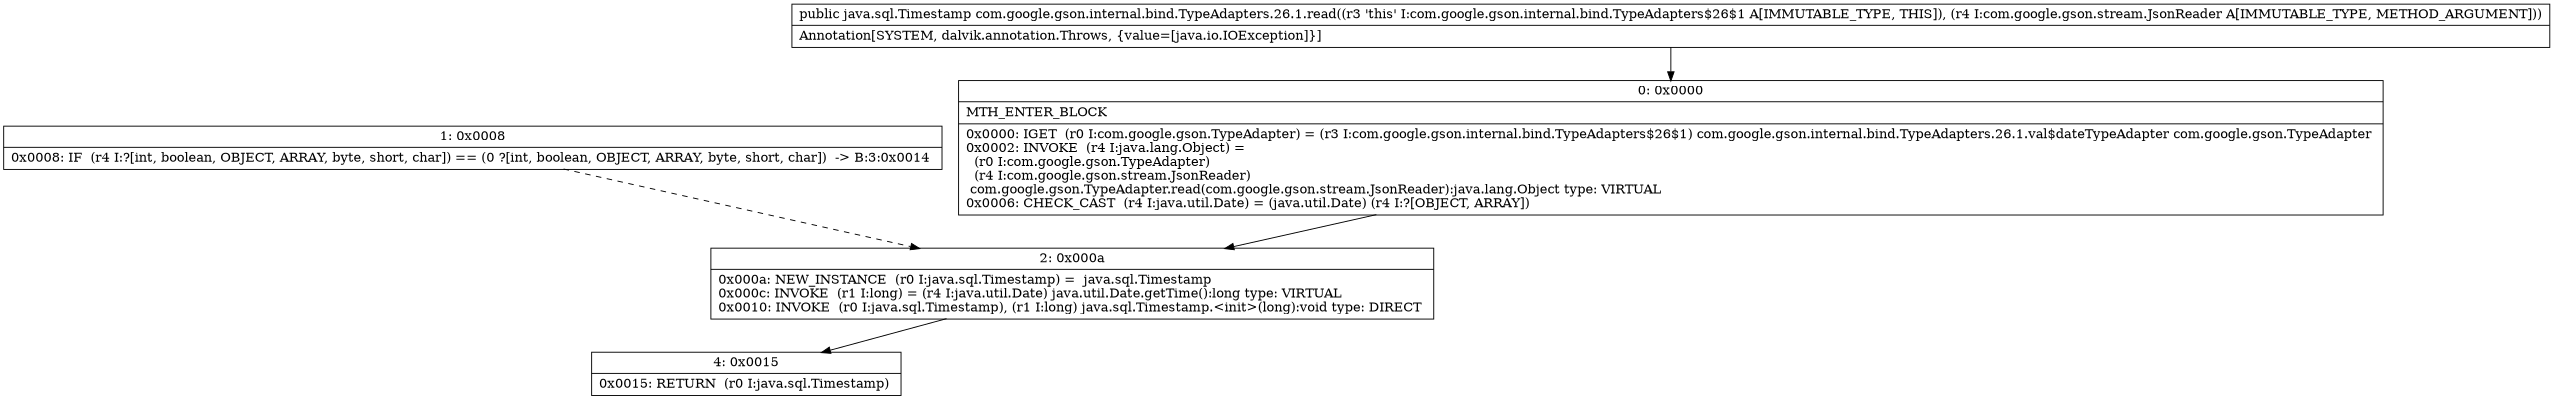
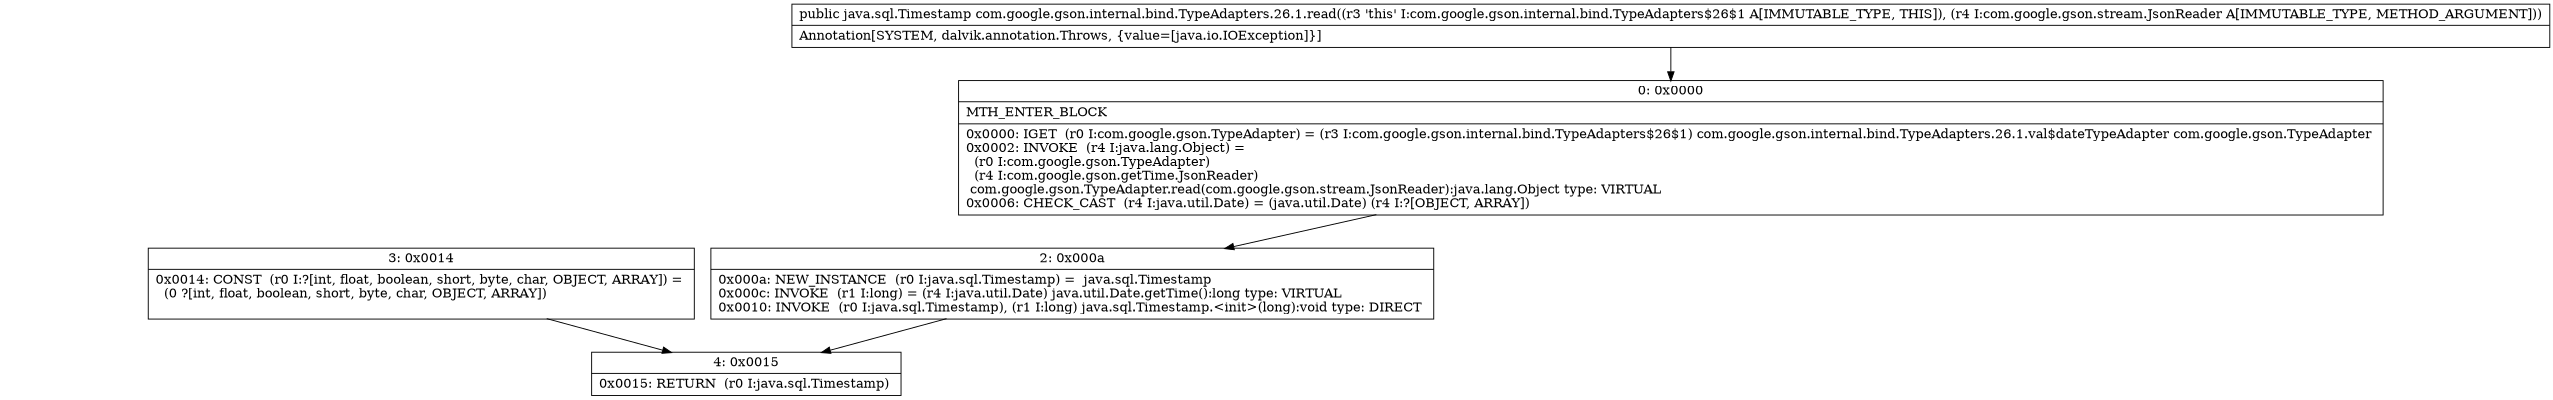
node "1: 0x0008": removed
node "0: 0x0000": text "(r4 I:com.google.gson.stream.JsonReader)" -> "(r4 I:com.google.gson.getTime.JsonReader)"
node "3: 0x0014": added
